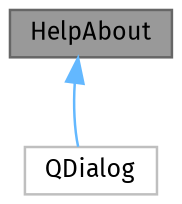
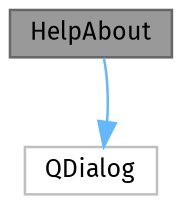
edge "QDialog" -> "HelpAbout": reversed
